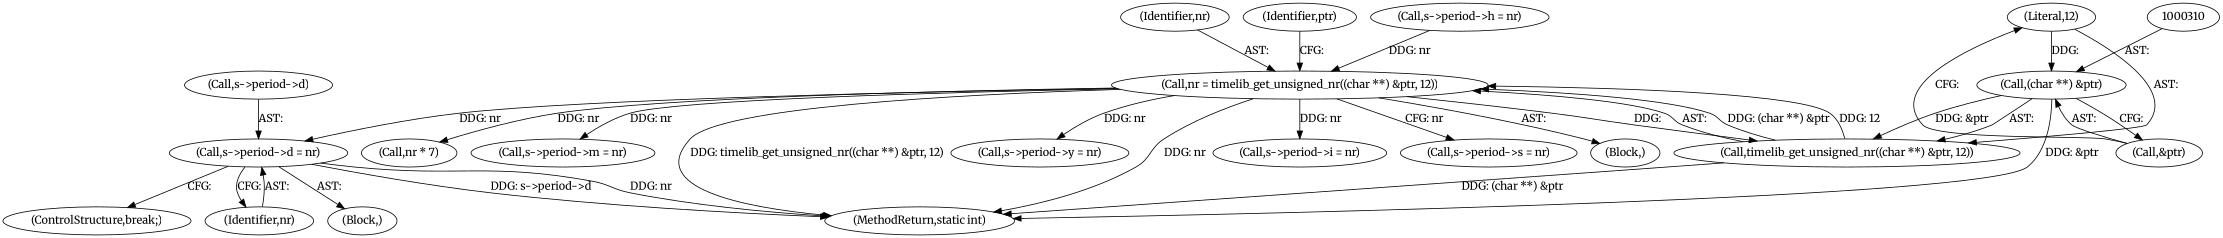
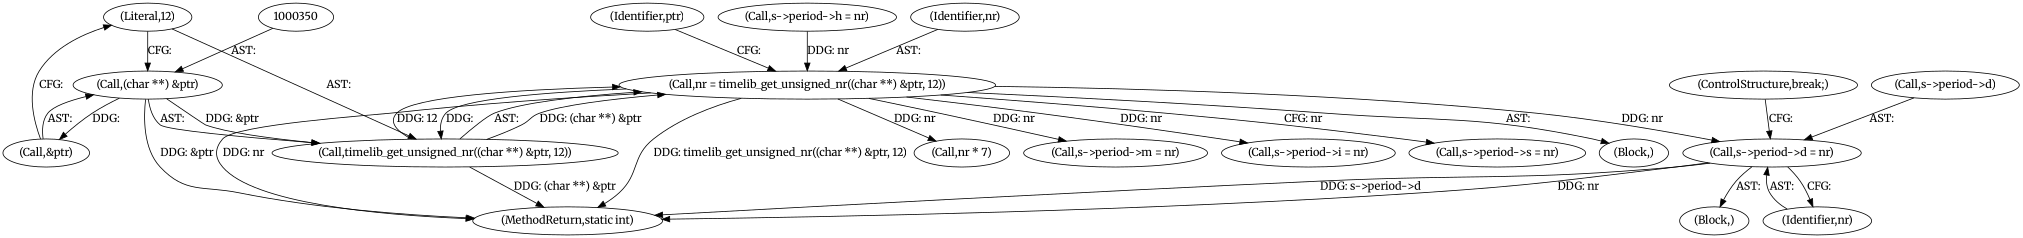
node "1000310": label "1000310" -> "1000350"
edge "(Literal,12)" -> "(Call,(char **) &ptr)": label "DDG: " -> "CFG: "
edge "(Call,(char **) &ptr)" -> "(Call,&ptr)": label "CFG: " -> "DDG: "
node "(Call,s->period->y = nr)": removed
edge "(Call,s->period->d = nr)" -> "(ControlStructure,break;)": reversed
